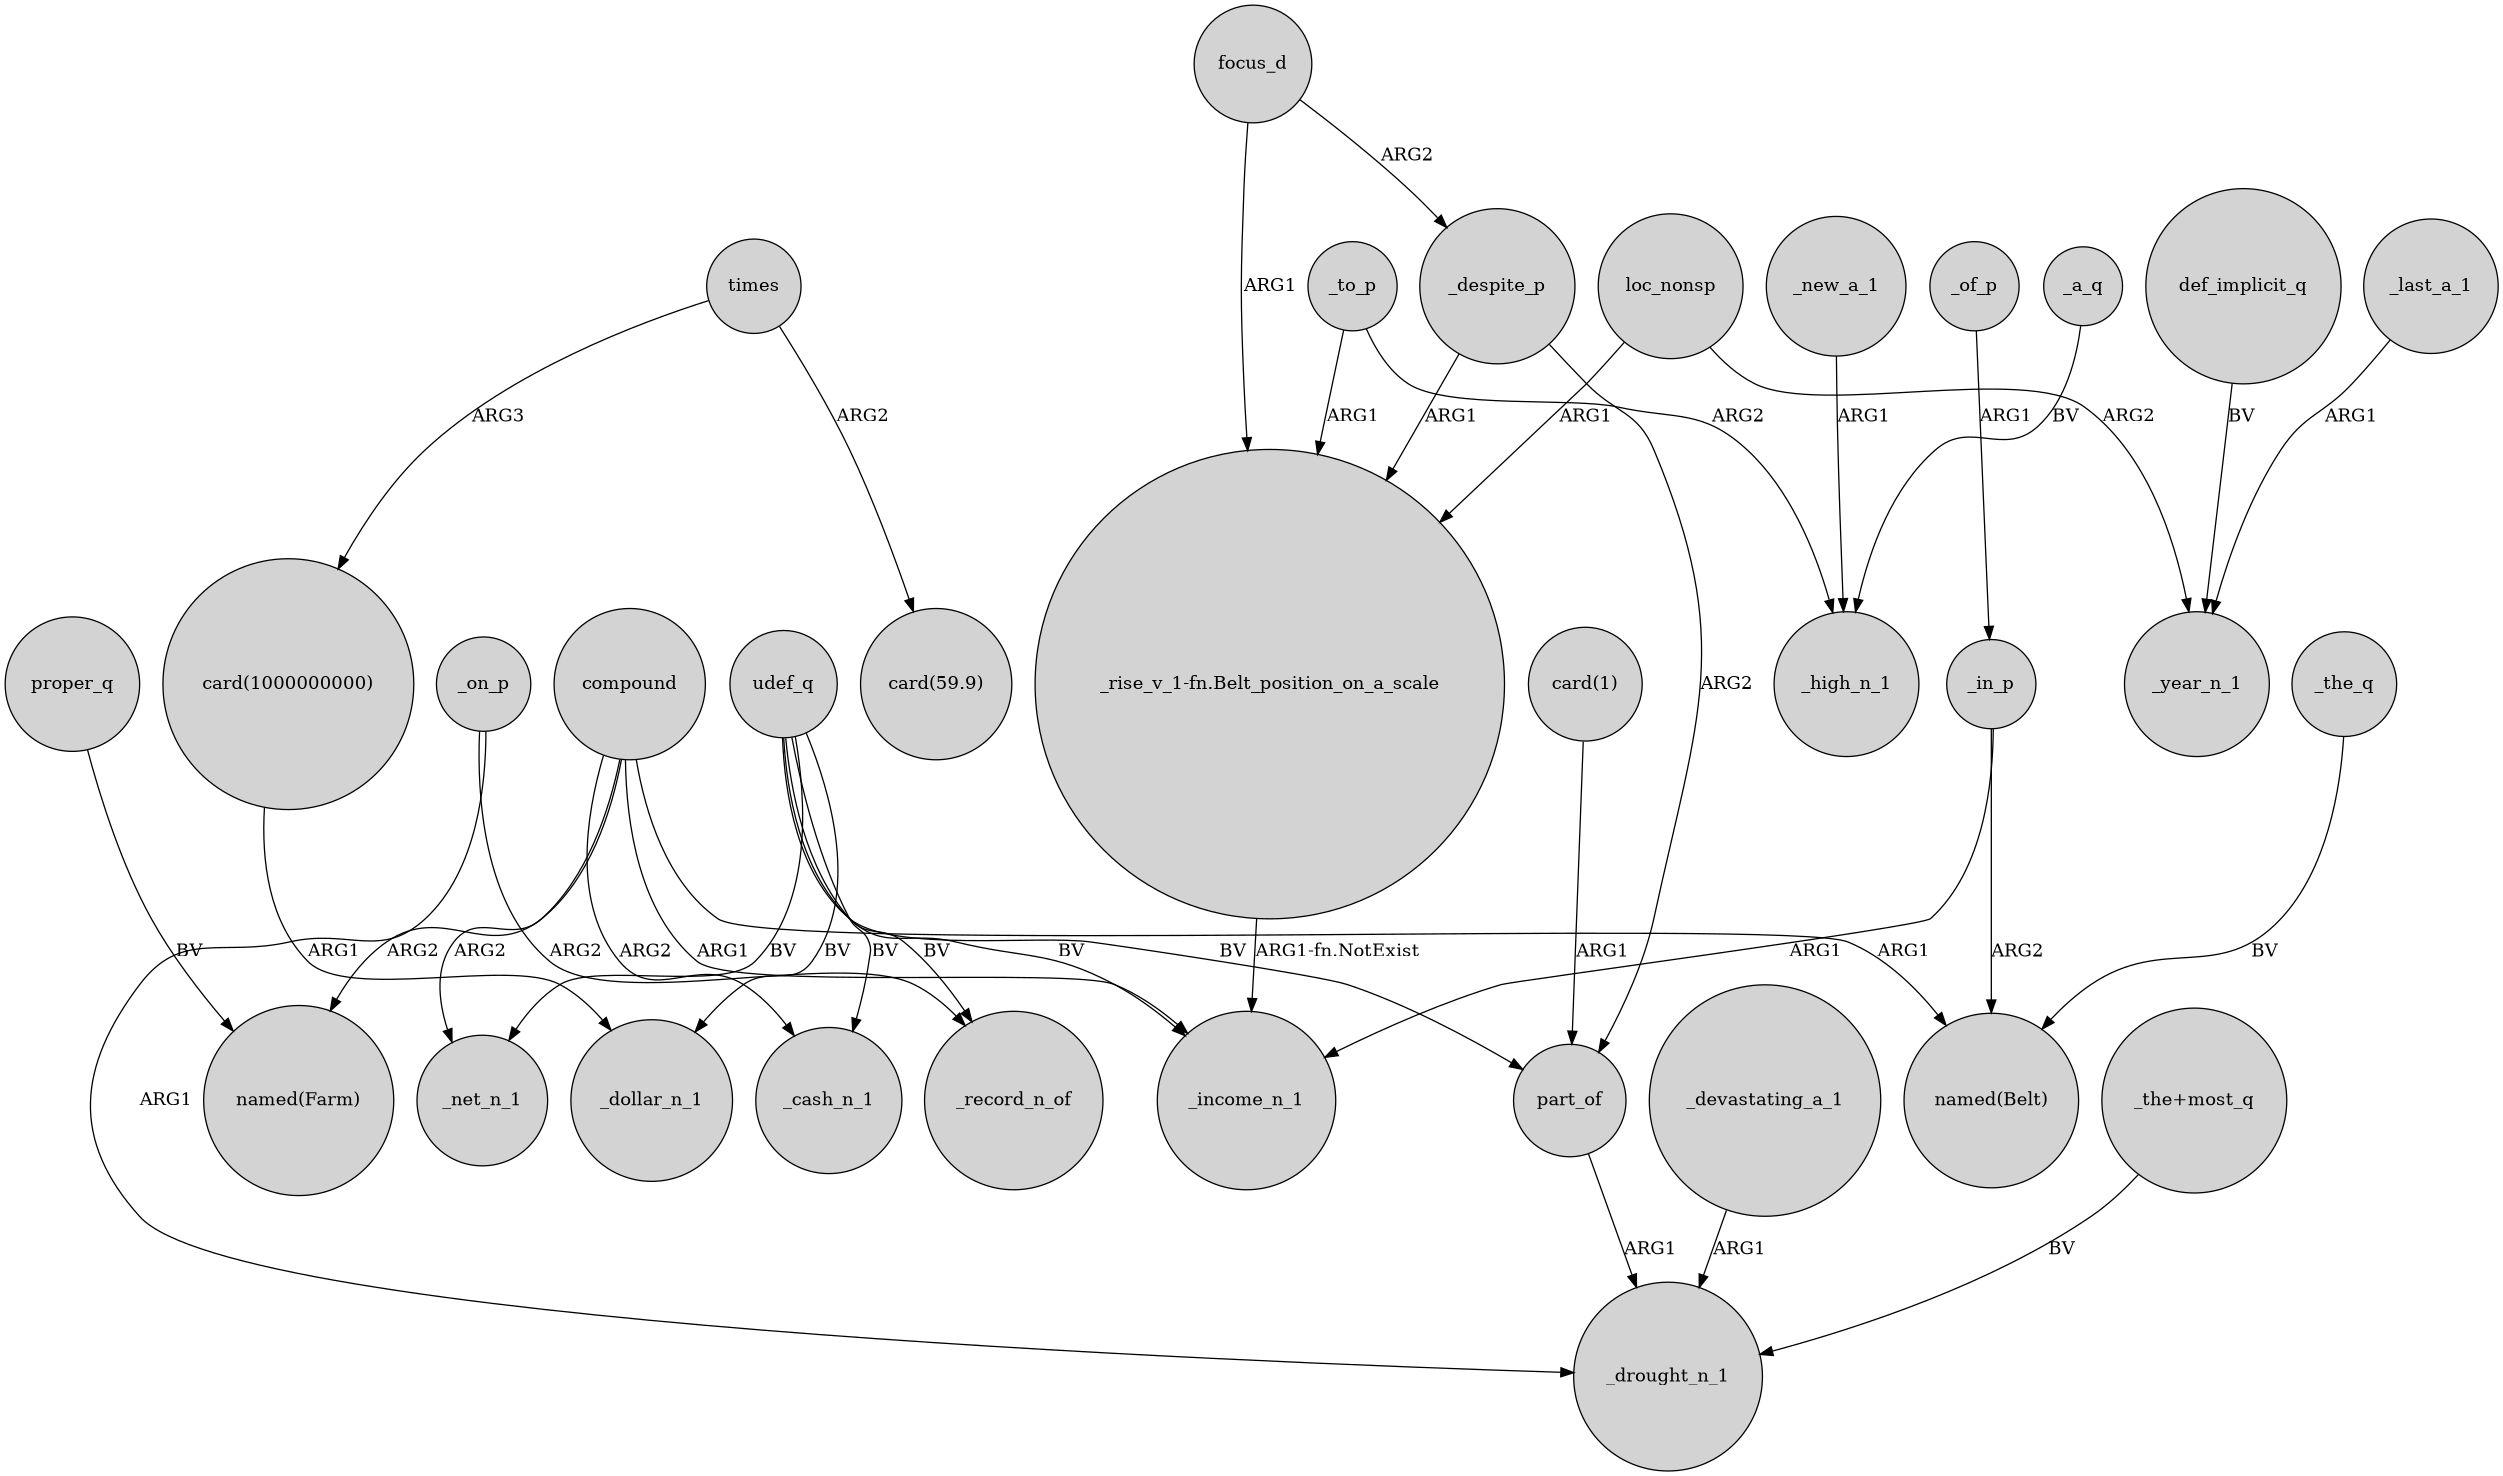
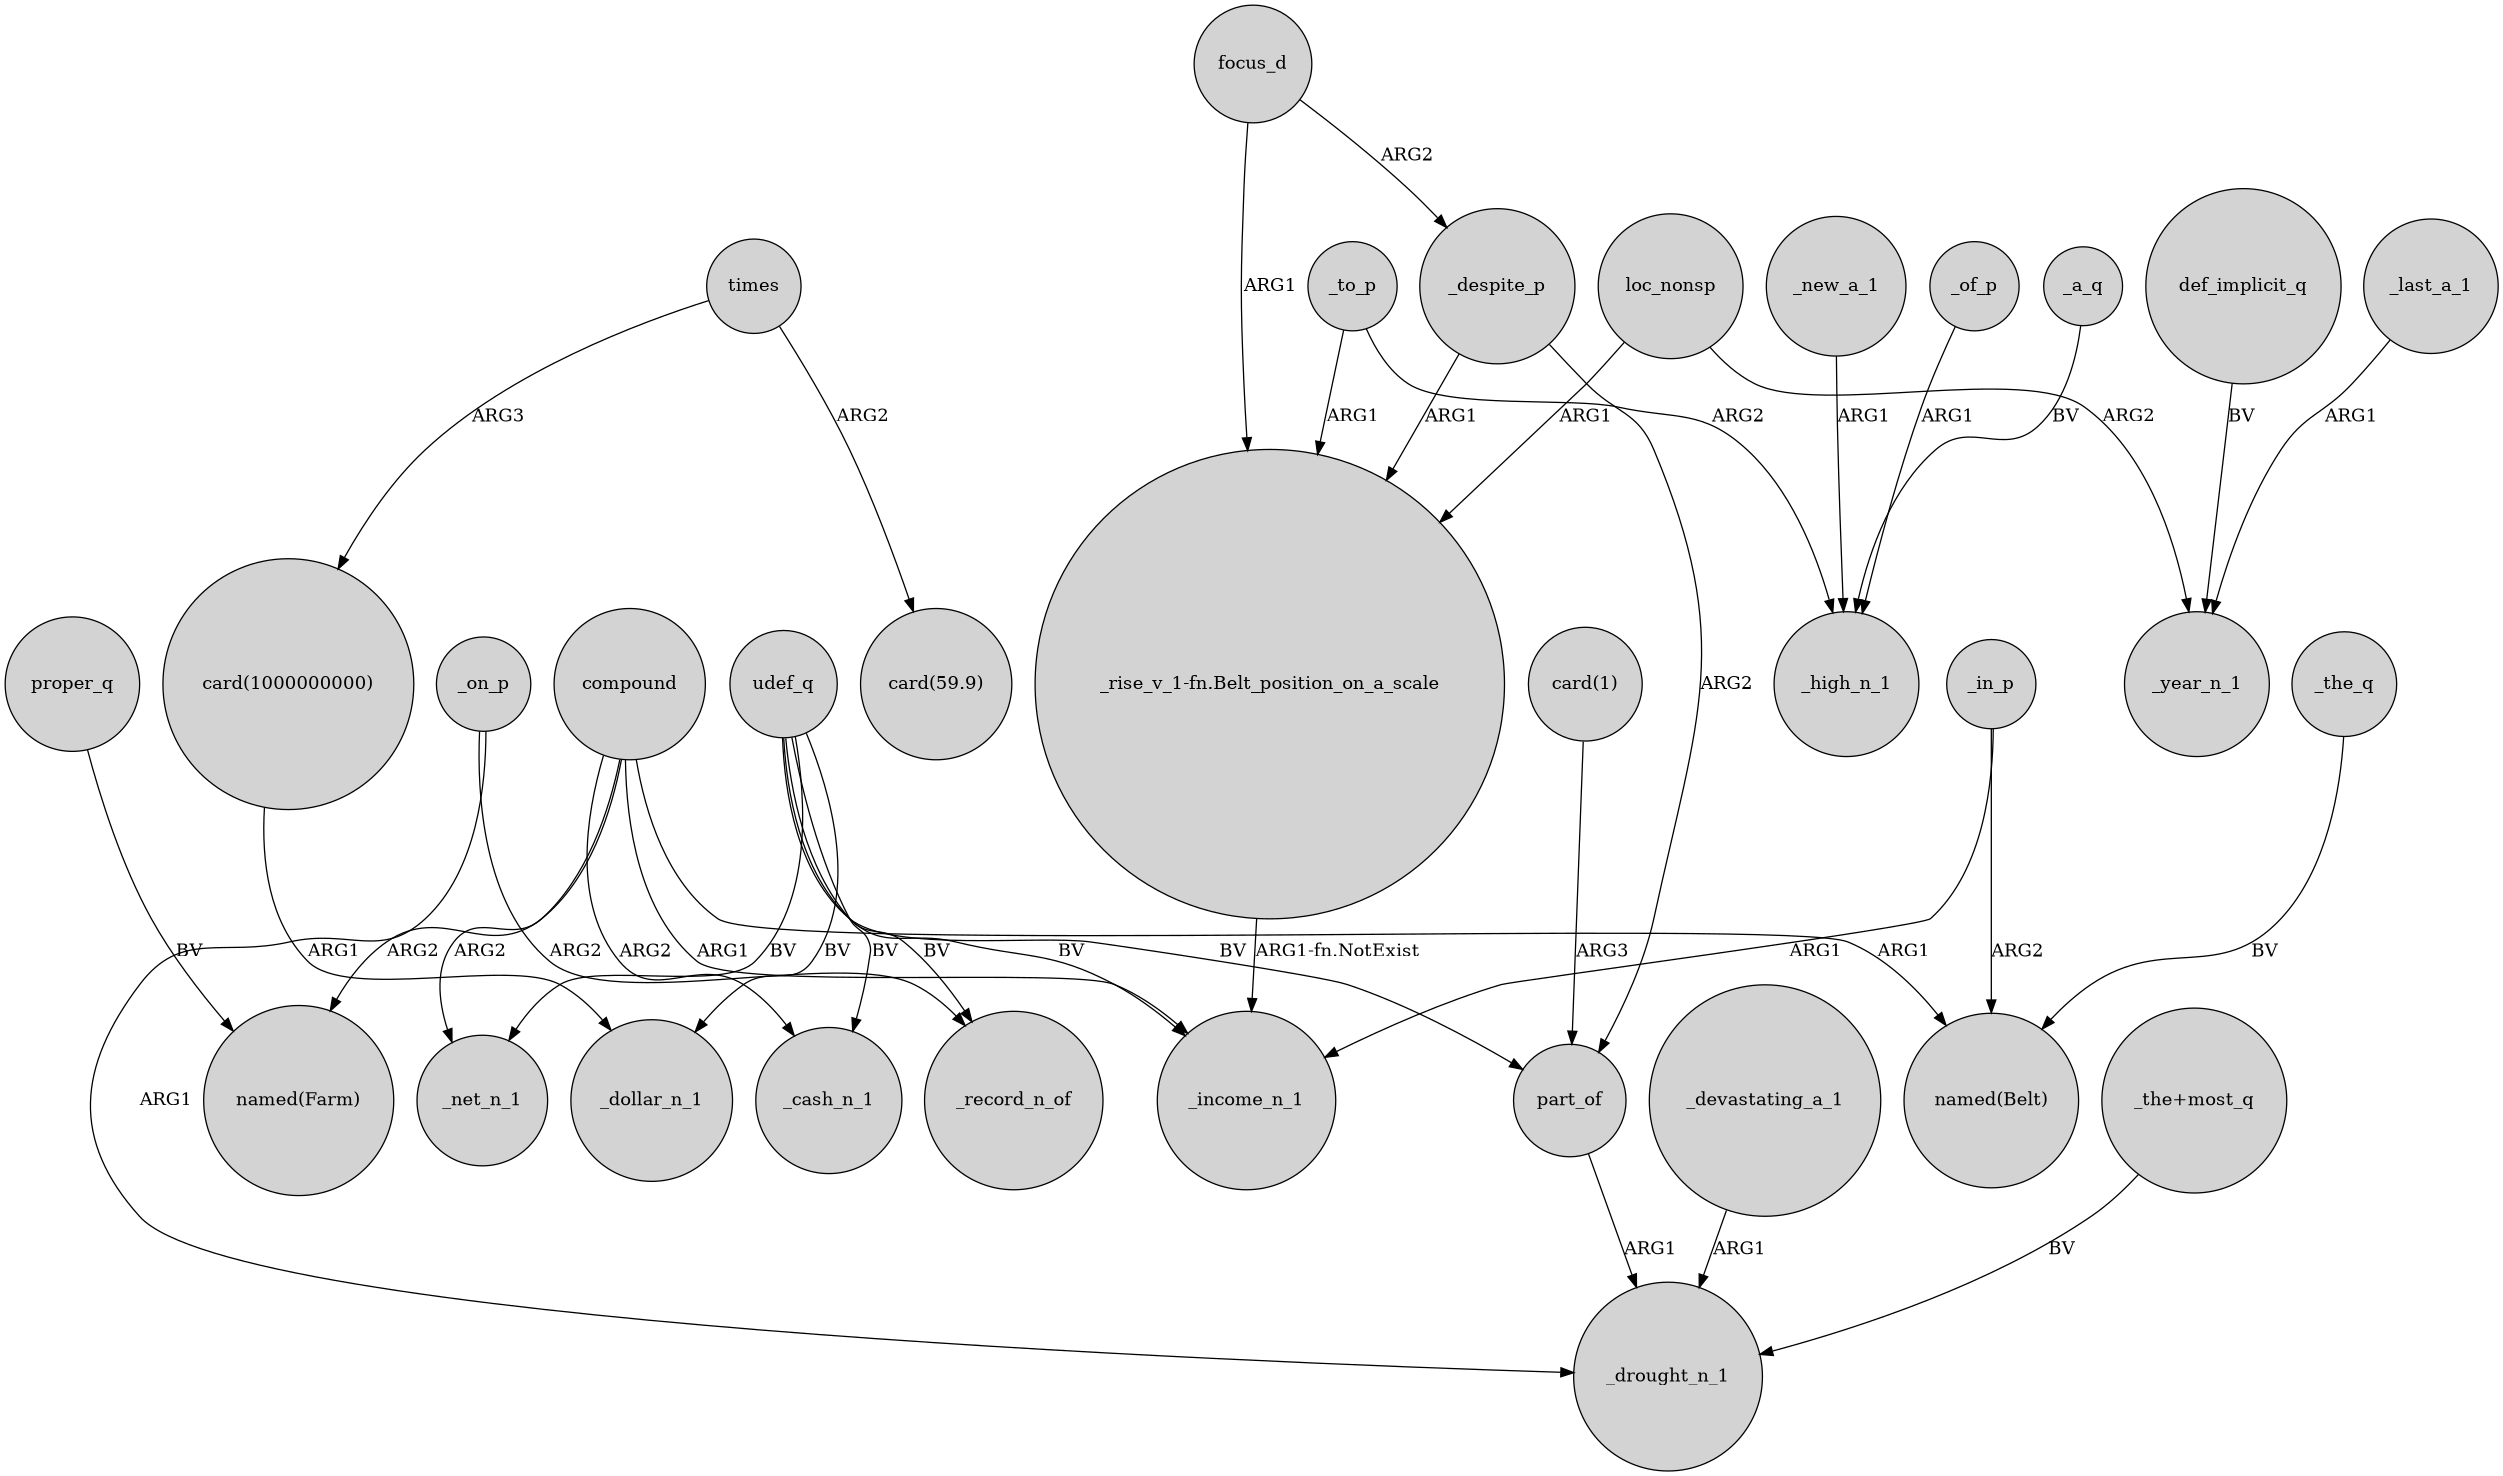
edge "_of_p" -> "_in_p": now "_of_p" -> "_high_n_1"
edge "card(1)" -> "part_of": label "ARG1" -> "ARG3"
